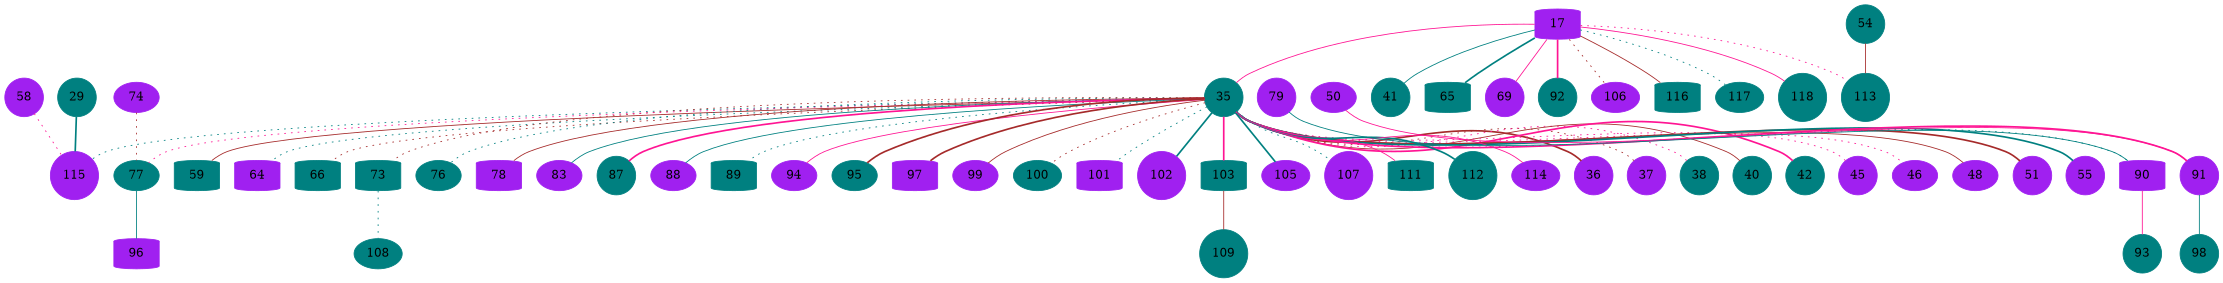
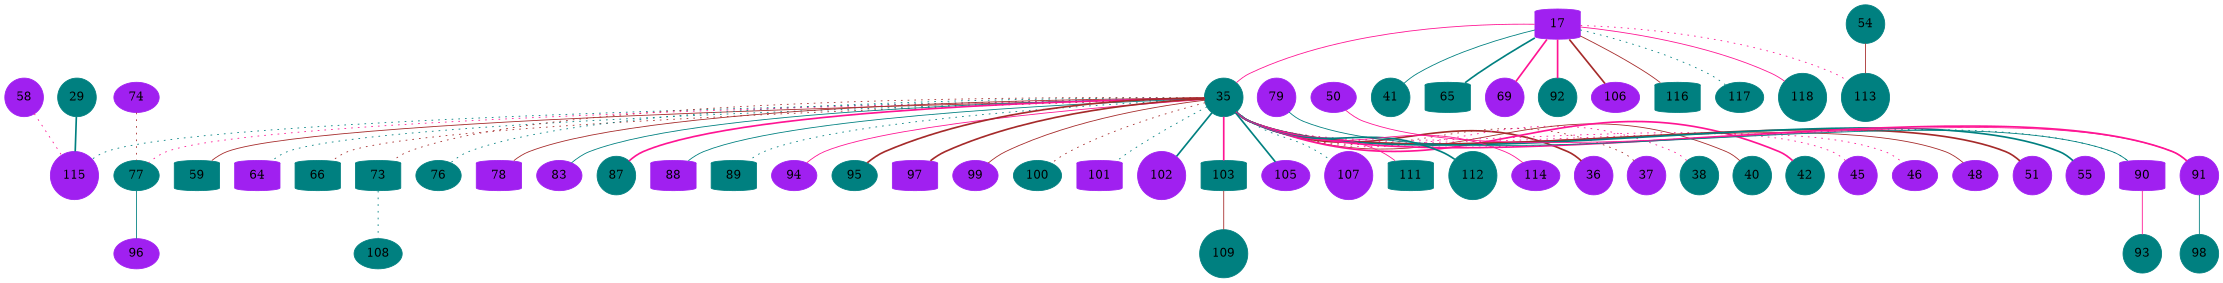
edge "17" -- "69": style solid -> bold
edge "17" -- "106": style dotted -> bold
node "88": shape ellipse -> cylinder
node "96": shape cylinder -> ellipse
